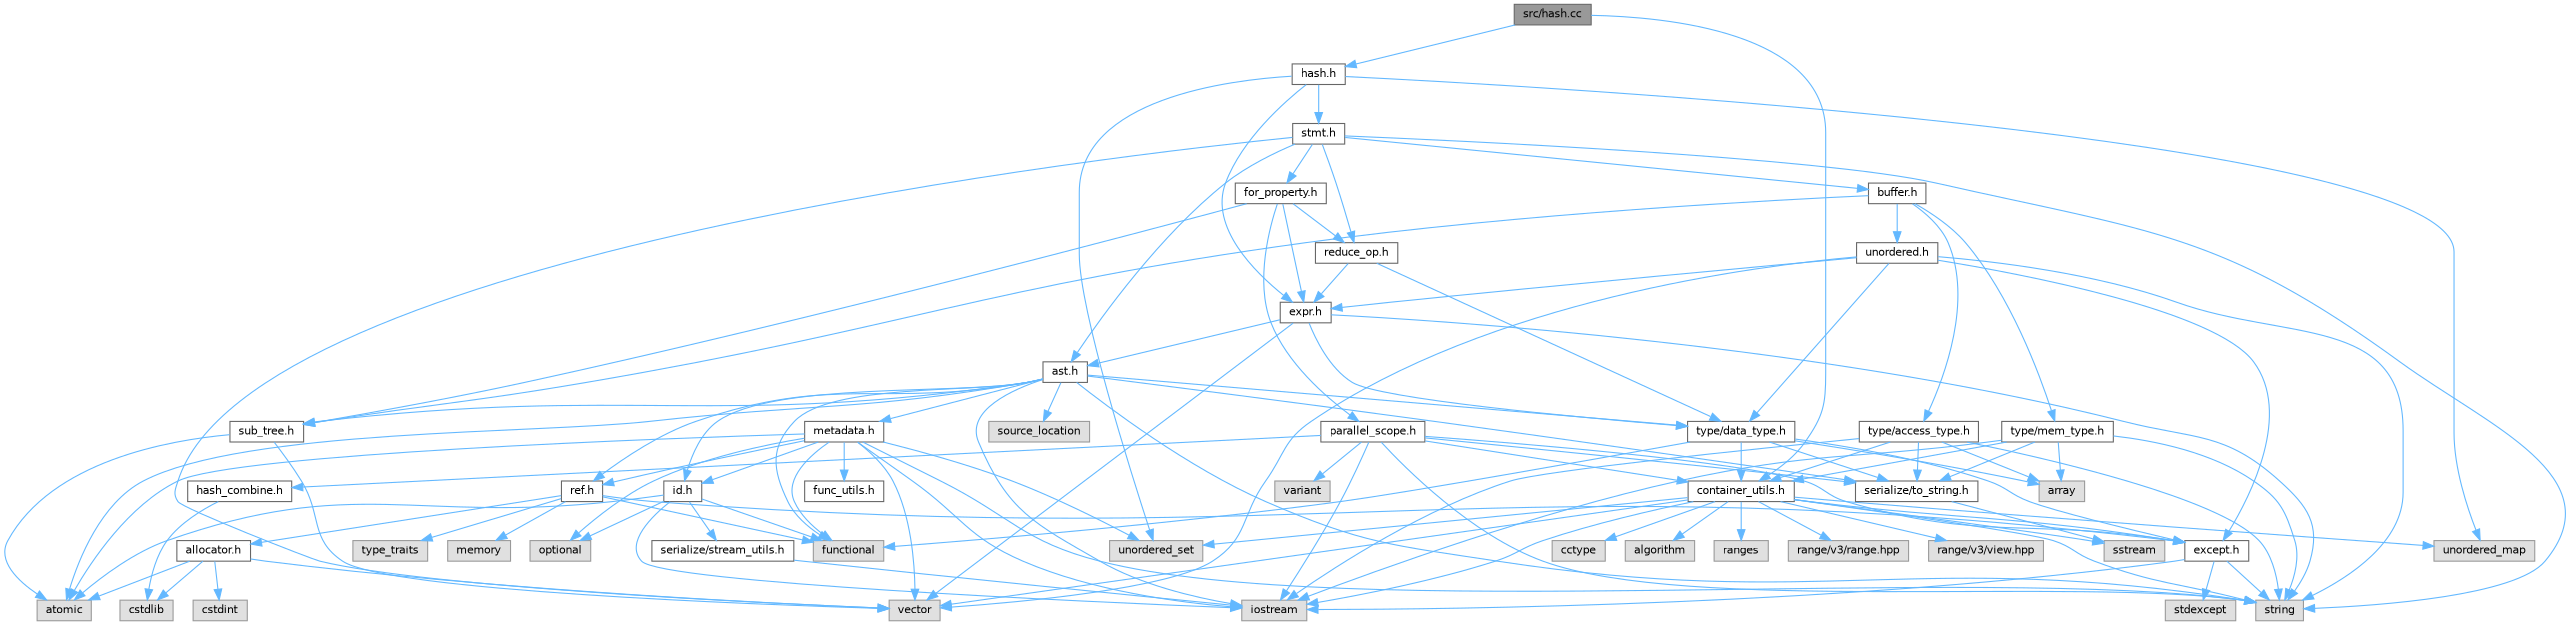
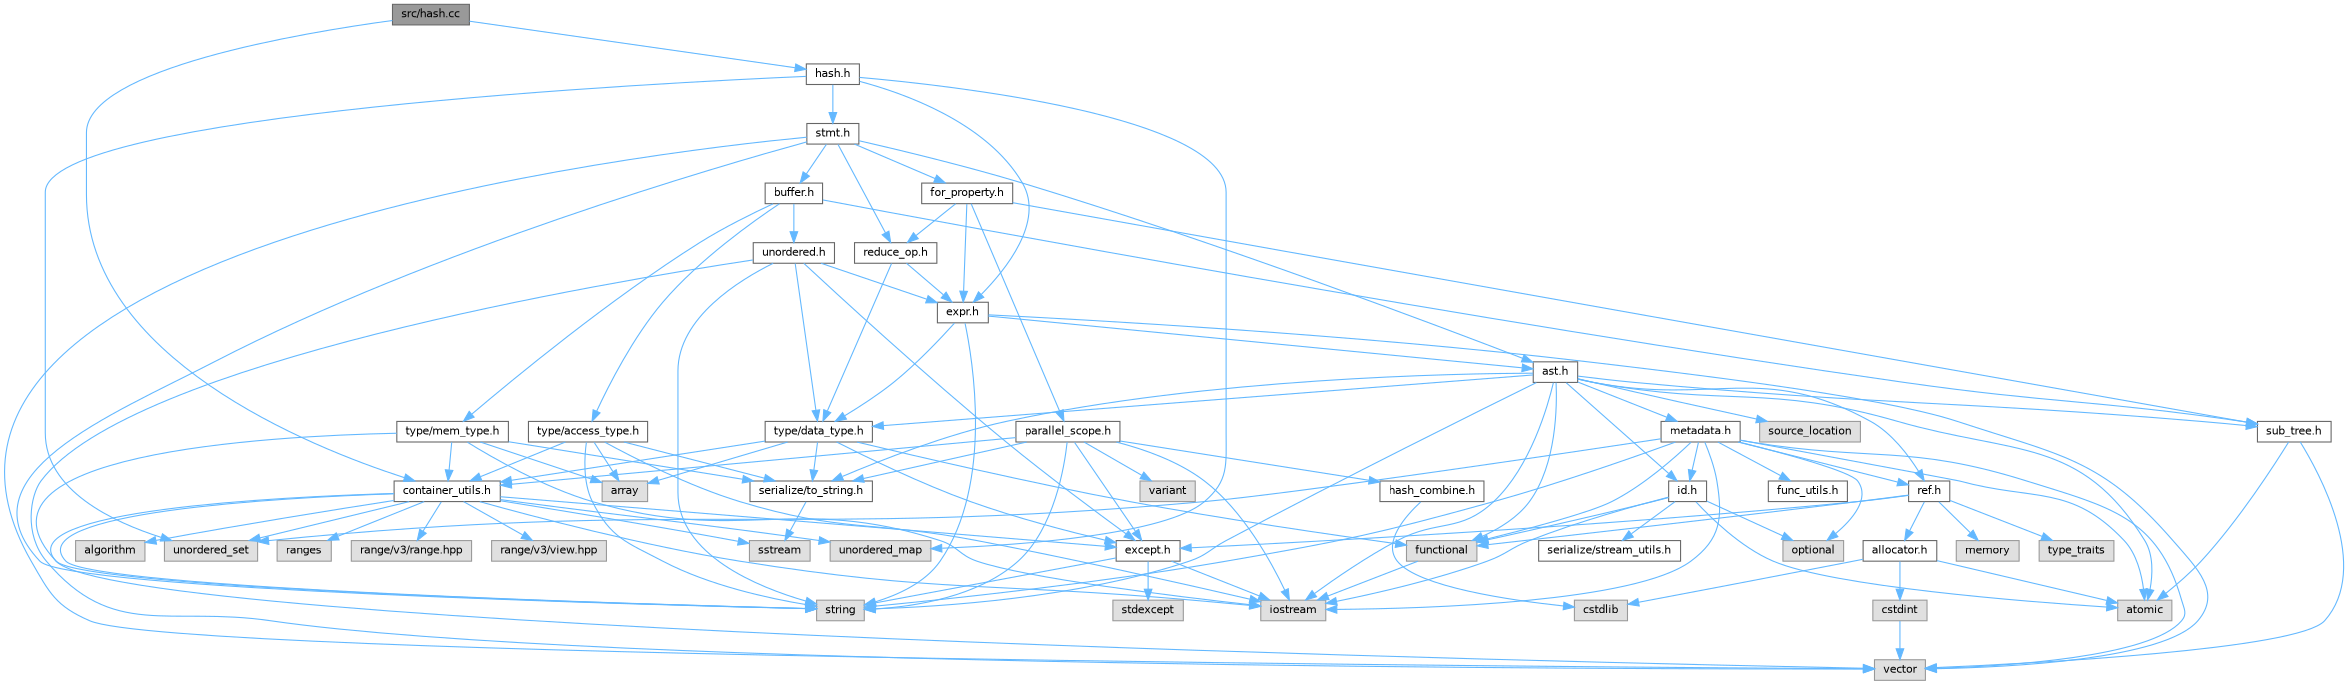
node "cctype": removed
edge "serialize/stream_utils.h" -> "iostream": now "functional" -> "iostream"
edge "allocator.h" -> "vector": now "cstdint" -> "vector"
